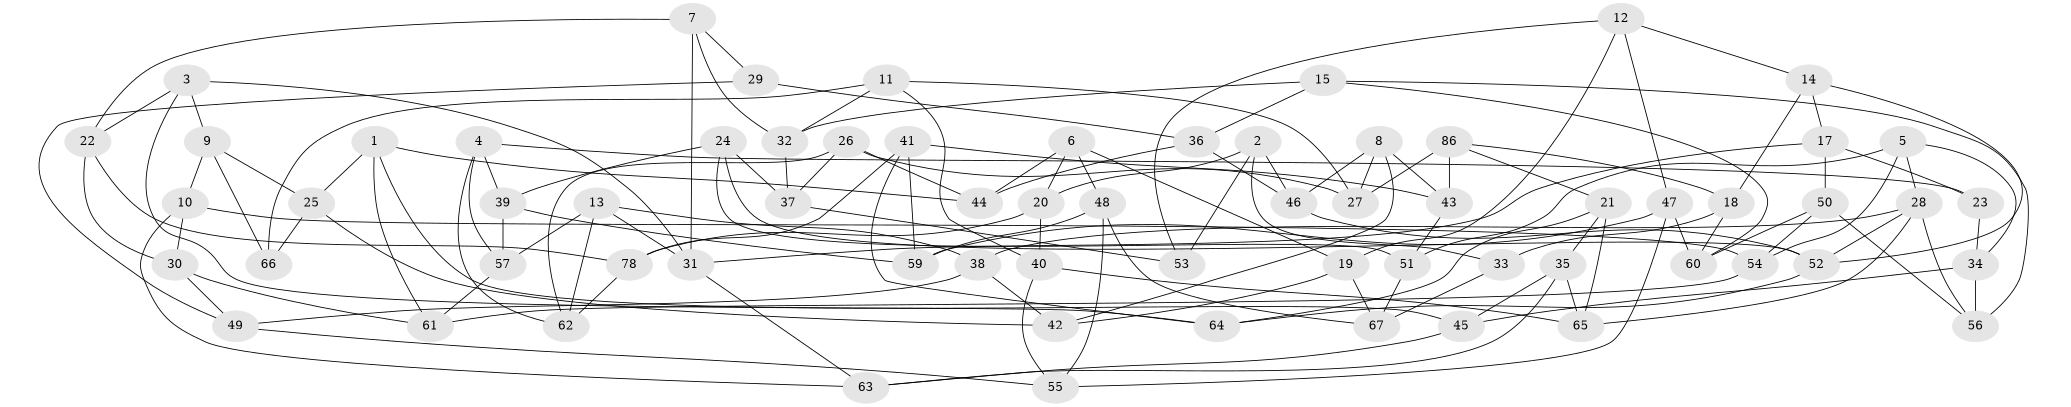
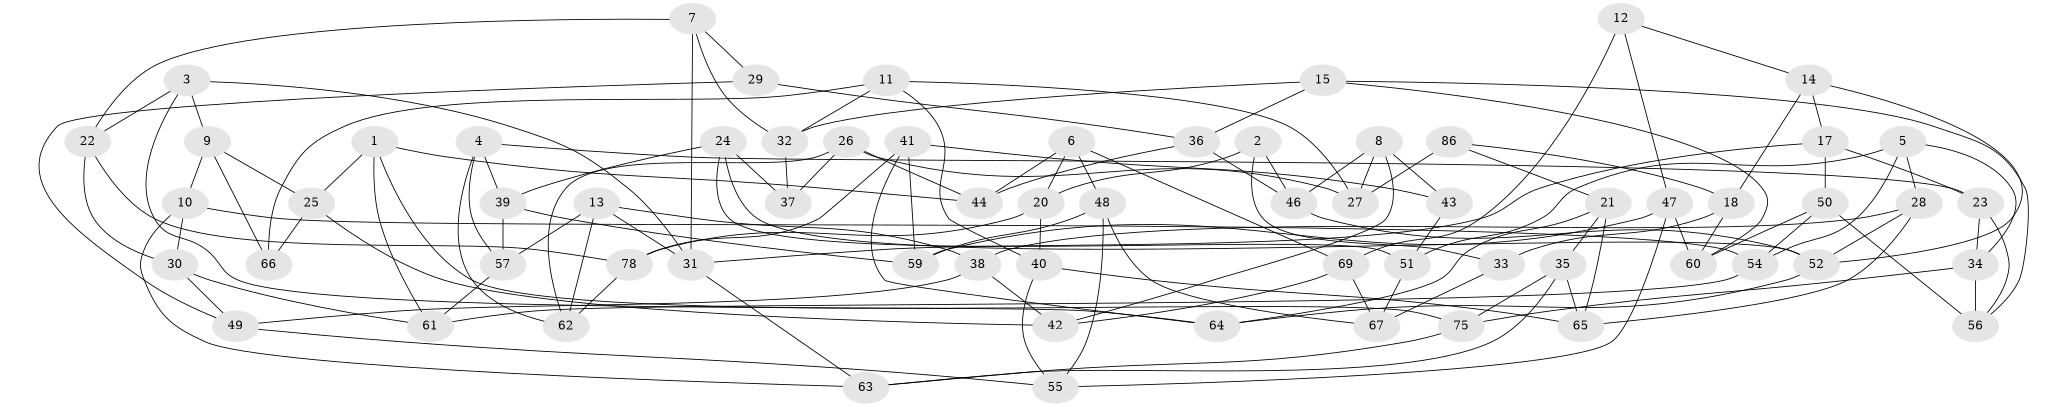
edge "86" -- "43": removed
edge "28" -- "56": now "23" -- "56"
node "53": removed
node "19": label "19" -> "69"
node "45": label "45" -> "75"
